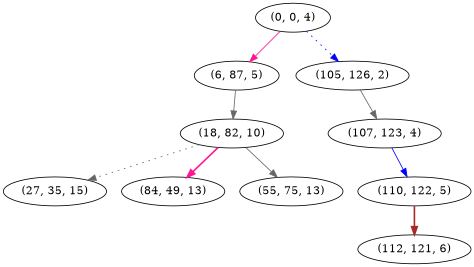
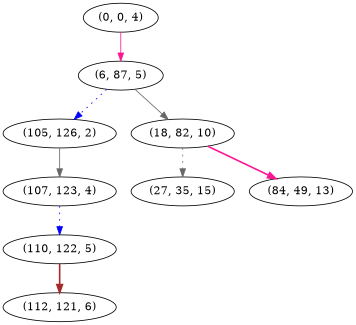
edge "(0, 0, 4)" -> "(105, 126, 2)": now "(6, 87, 5)" -> "(105, 126, 2)"
edge "(107, 123, 4)" -> "(110, 122, 5)": style solid -> dotted
node "(55, 75, 13)": removed
